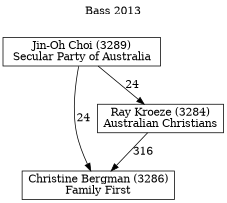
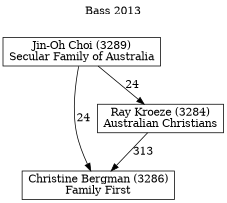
node "Jin-Oh Choi (3289) Secular Party of Australia": label "Jin-Oh Choi (3289) Secular Party of Australia" -> "Jin-Oh Choi (3289) Secular Family of Australia"
edge "Ray Kroeze (3284) Australian Christians" -> "Christine Bergman (3286) Family First": label "316" -> "313"
